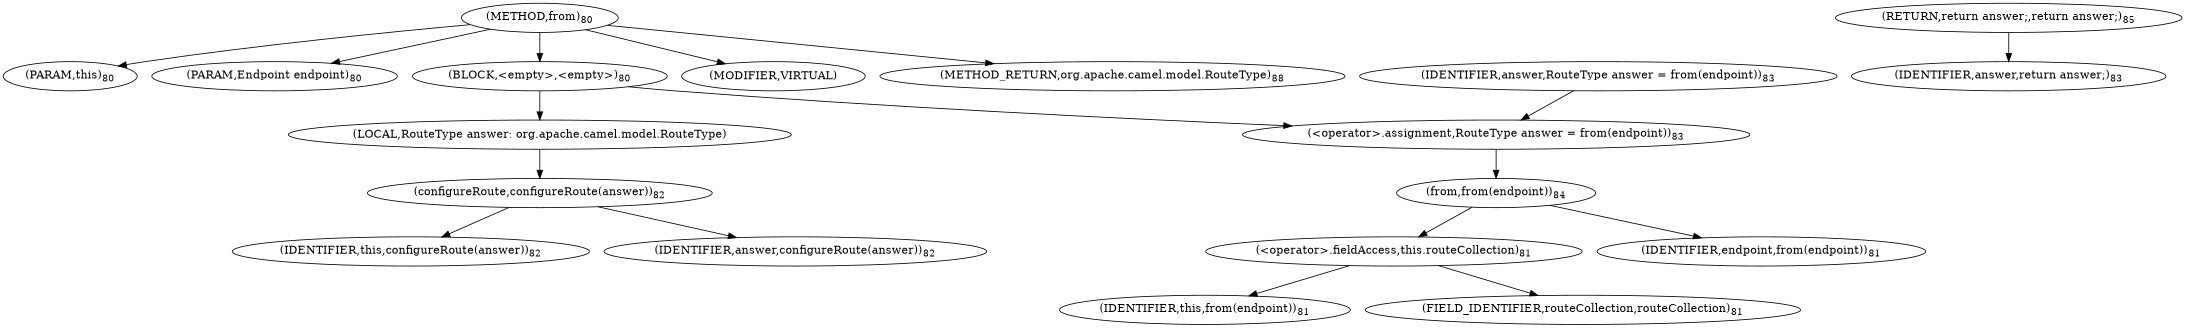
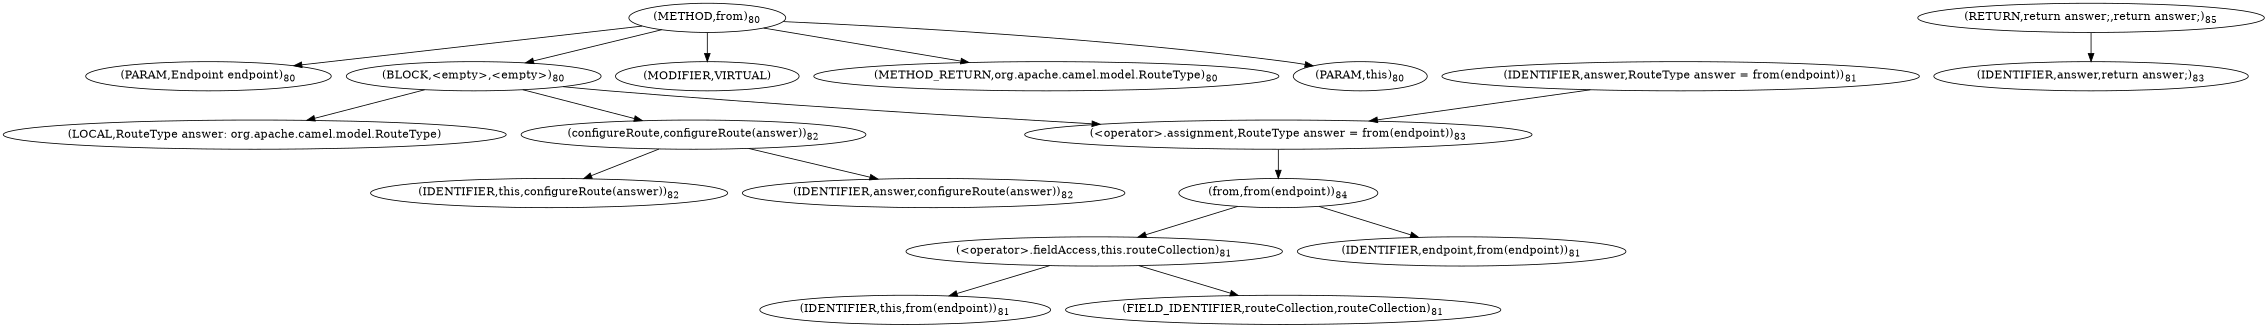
node "(METHOD_RETURN,org.apache.camel.model.RouteType)": text "88" -> "80"
node "(IDENTIFIER,answer,RouteType answer = from(endpoint))": text "83" -> "81"
edge "(LOCAL,RouteType answer: org.apache.camel.model.RouteType)" -> "(configureRoute,configureRoute(answer))": now "(BLOCK,<empty>,<empty>)" -> "(configureRoute,configureRoute(answer))"
